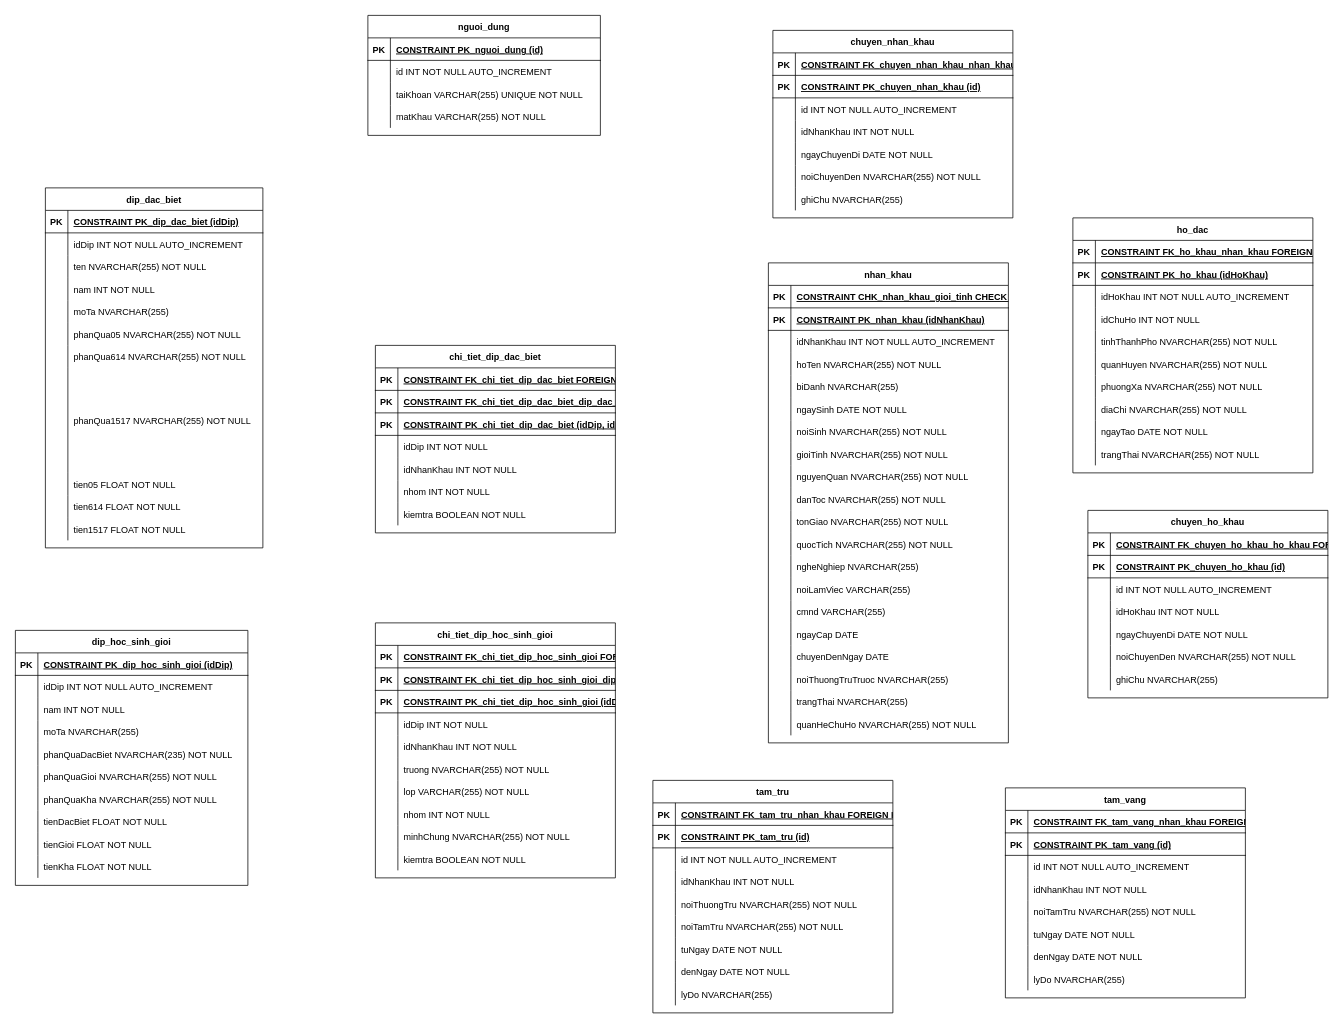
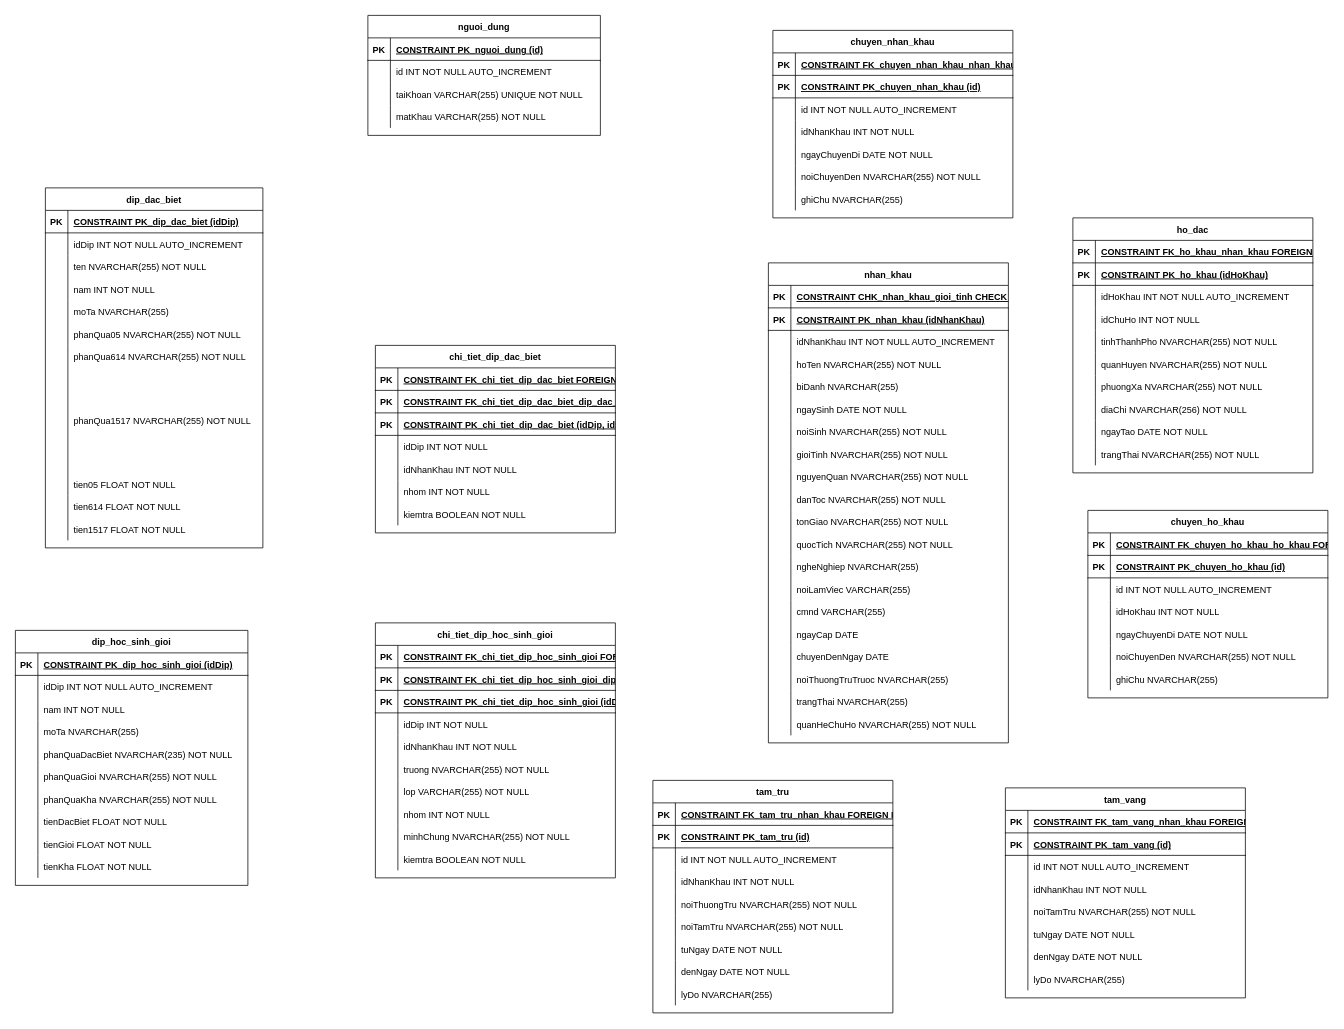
node "diaChi NVARCHAR(255) NOT NULL": label "diaChi NVARCHAR(255) NOT NULL" -> "diaChi NVARCHAR(256) NOT NULL"
